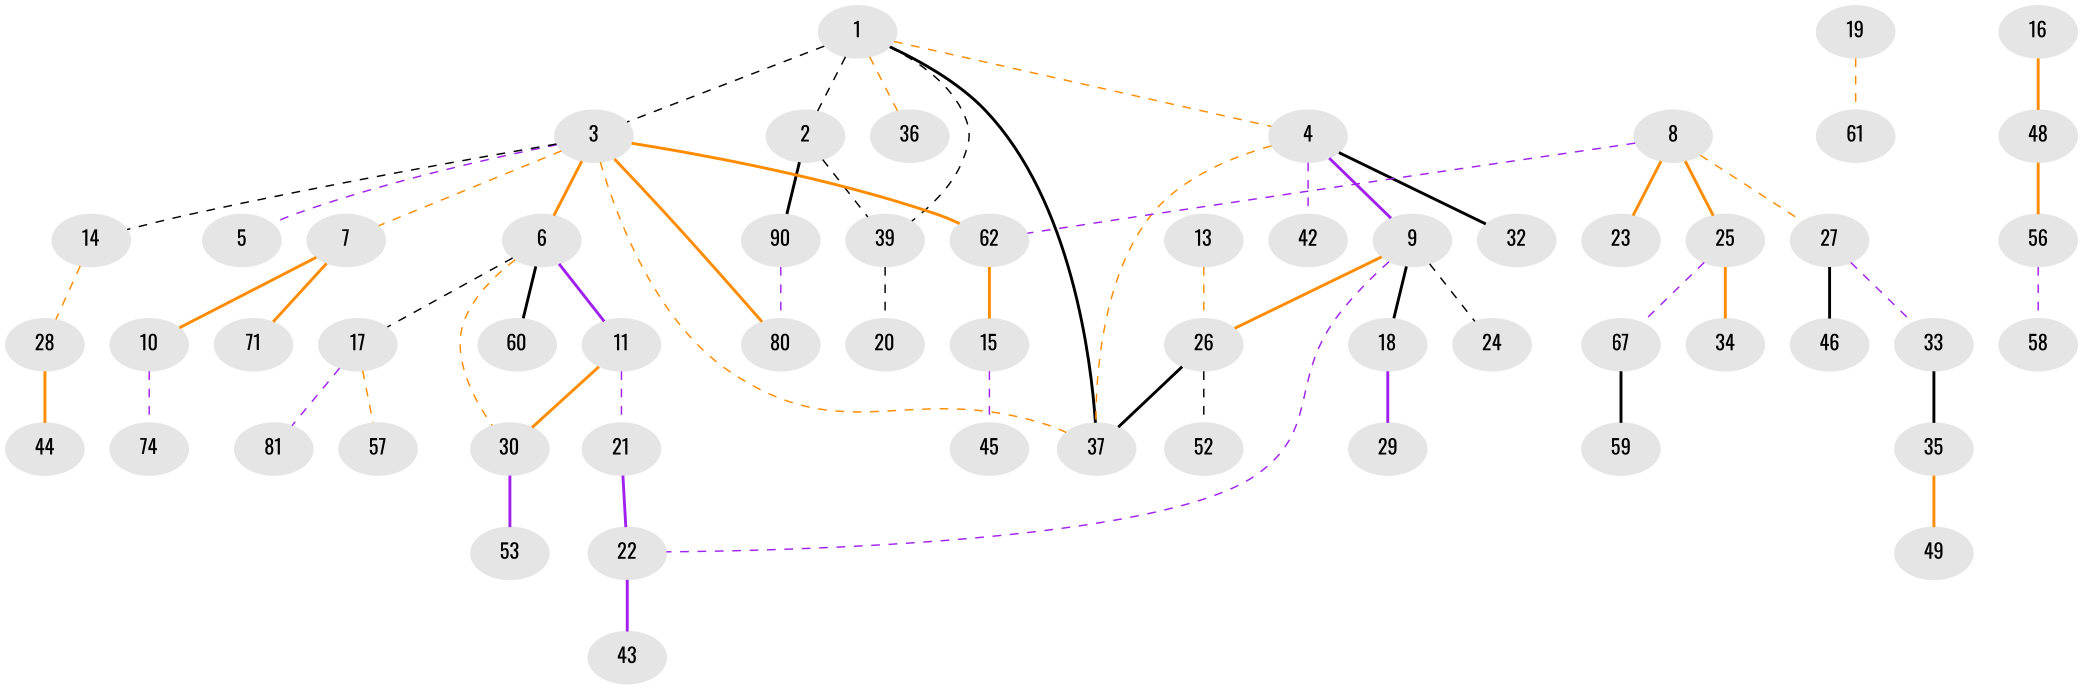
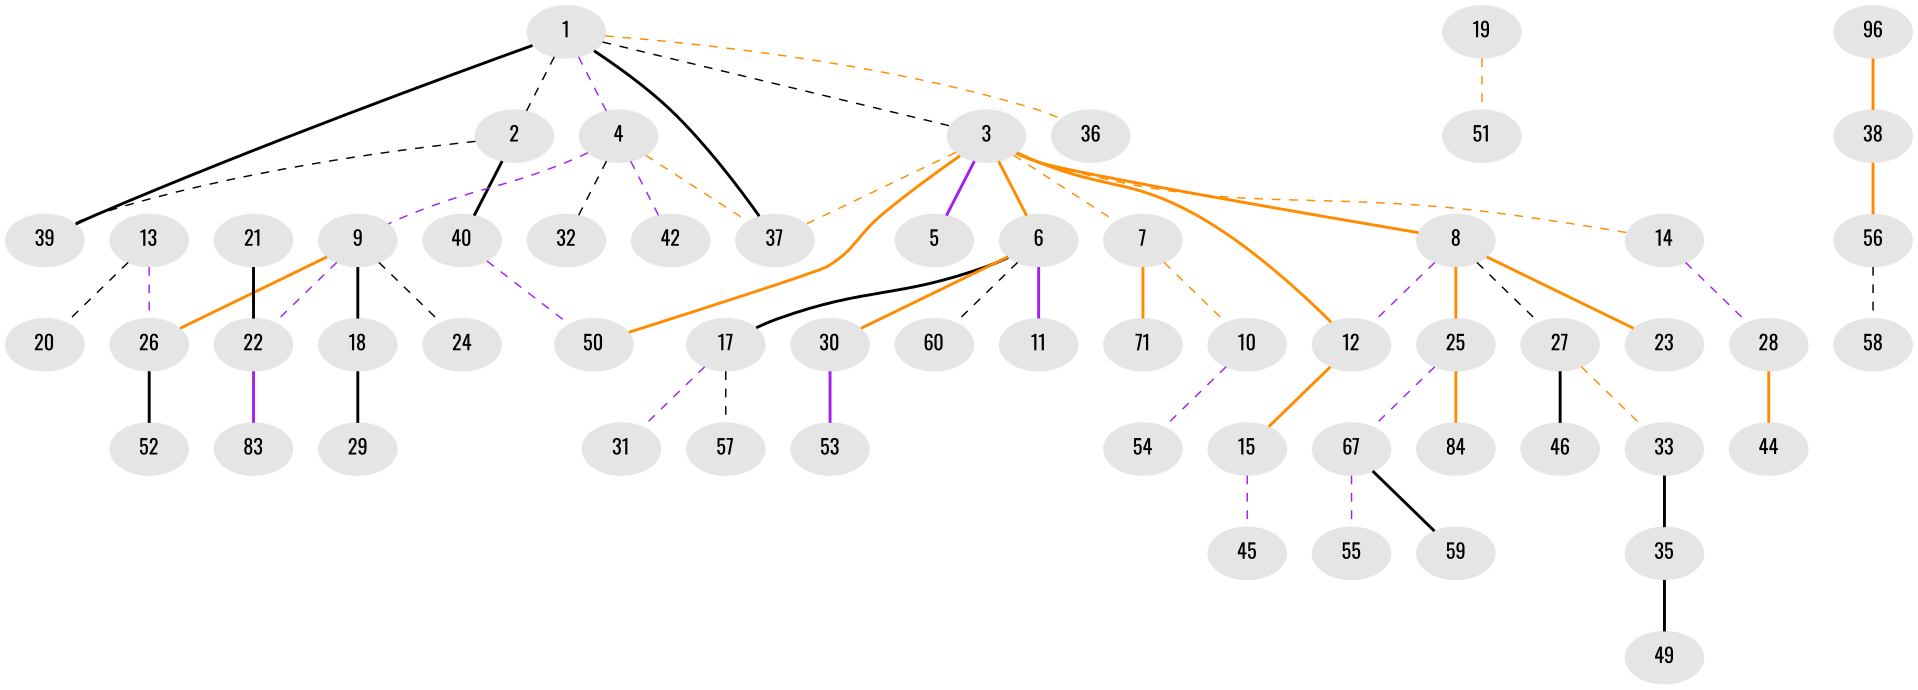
node "16": label "16" -> "96"
edge "1" -- "4": color darkorange -> purple
edge "1" -- "39": style dashed -> bold
node "61": label "61" -> "51"
node "48": label "48" -> "38"
edge "3" -- "5": style dashed -> bold
edge "3" -- "14": color black -> darkorange
edge "4" -- "32": style bold -> dashed
edge "8" -- "27": color darkorange -> black
edge "4" -- "9": style bold -> dashed
edge "3" -- "8": added
node "90": label "90" -> "40"
node "62": label "62" -> "12"
edge "6" -- "17": style dashed -> bold
edge "6" -- "60": style bold -> dashed
edge "27" -- "33": color purple -> darkorange
edge "14" -- "28": color darkorange -> purple
edge "7" -- "10": style bold -> dashed
edge "39" -- "20": now "13" -- "20"
edge "13" -- "26": color darkorange -> purple
edge "56" -- "58": color purple -> black
edge "6" -- "30": style dashed -> bold
node "80": label "80" -> "50"
node "34": label "34" -> "84"
edge "17" -- "57": color darkorange -> black
edge "11" -- "30": removed
edge "11" -- "21": removed
edge "26" -- "37": removed
edge "26" -- "52": style dashed -> bold
edge "18" -- "29": color purple -> black
node "74": label "74" -> "54"
node "81": label "81" -> "31"
edge "21" -- "22": color purple -> black
edge "35" -- "49": color darkorange -> black
node "55": added
node "43": label "43" -> "83"
